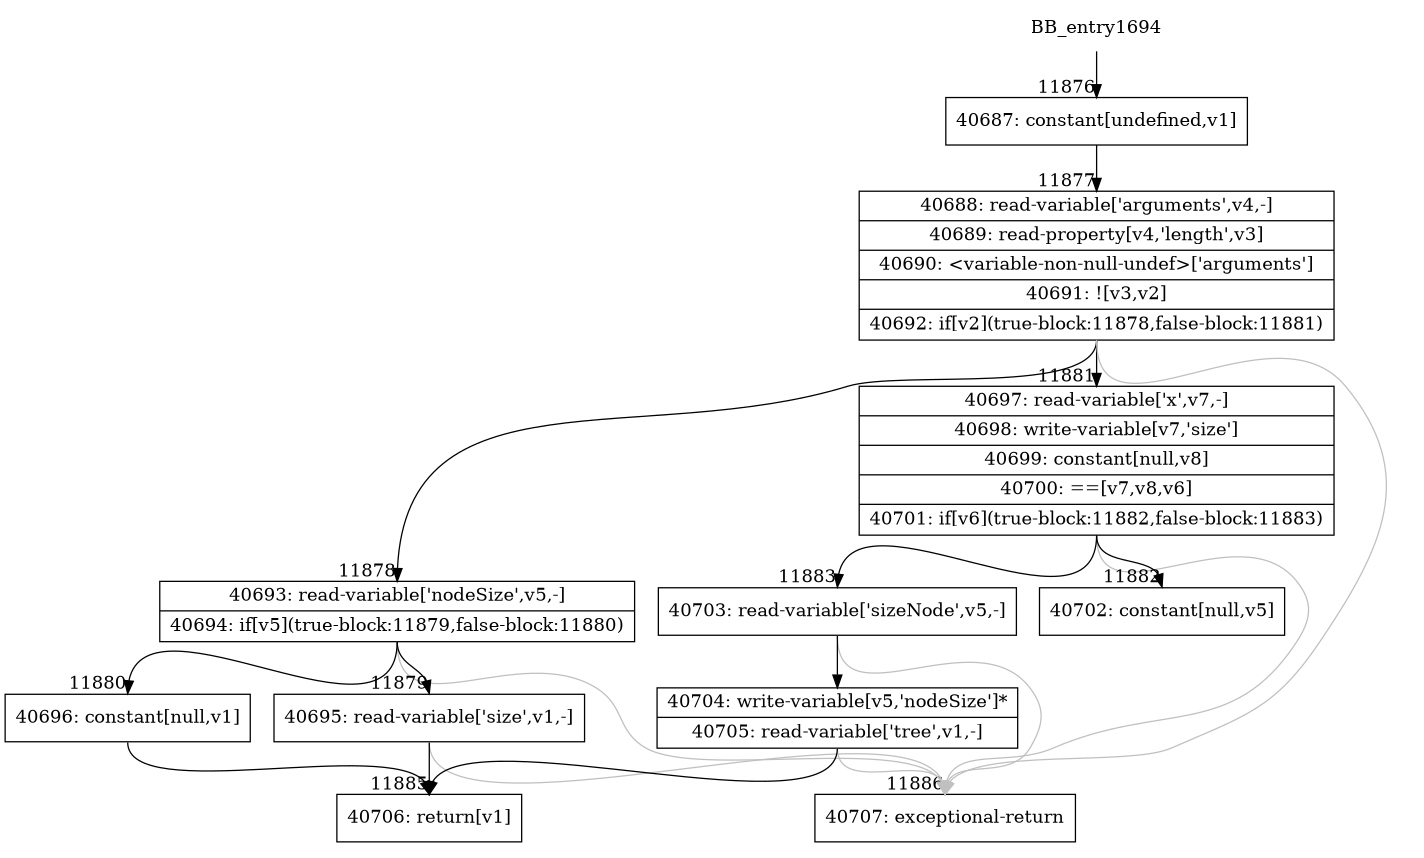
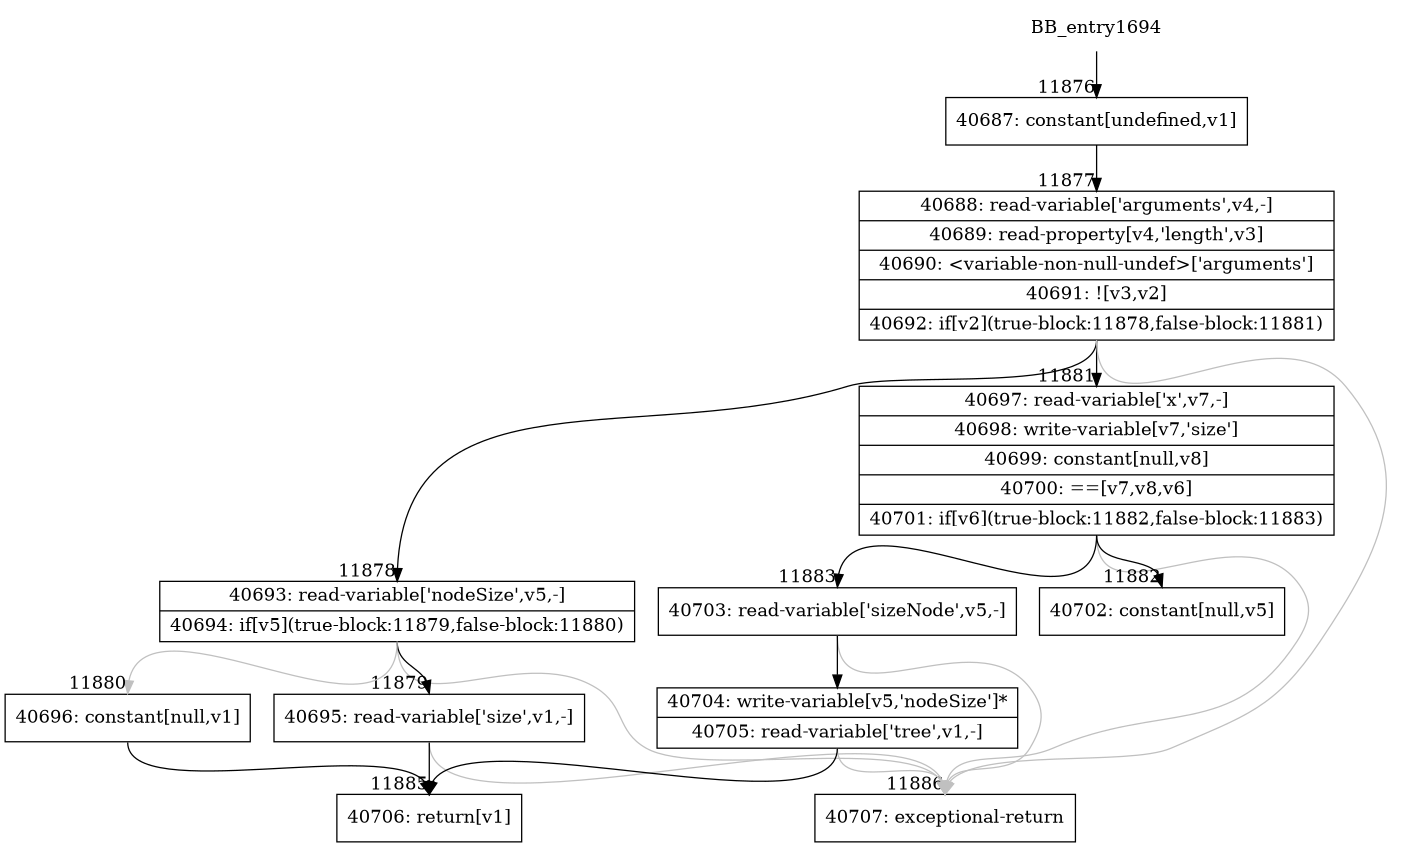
edge "40693: read-variable['nodeSize',v5,-]" -> "40696: constant[null,v1]": color black -> gray
